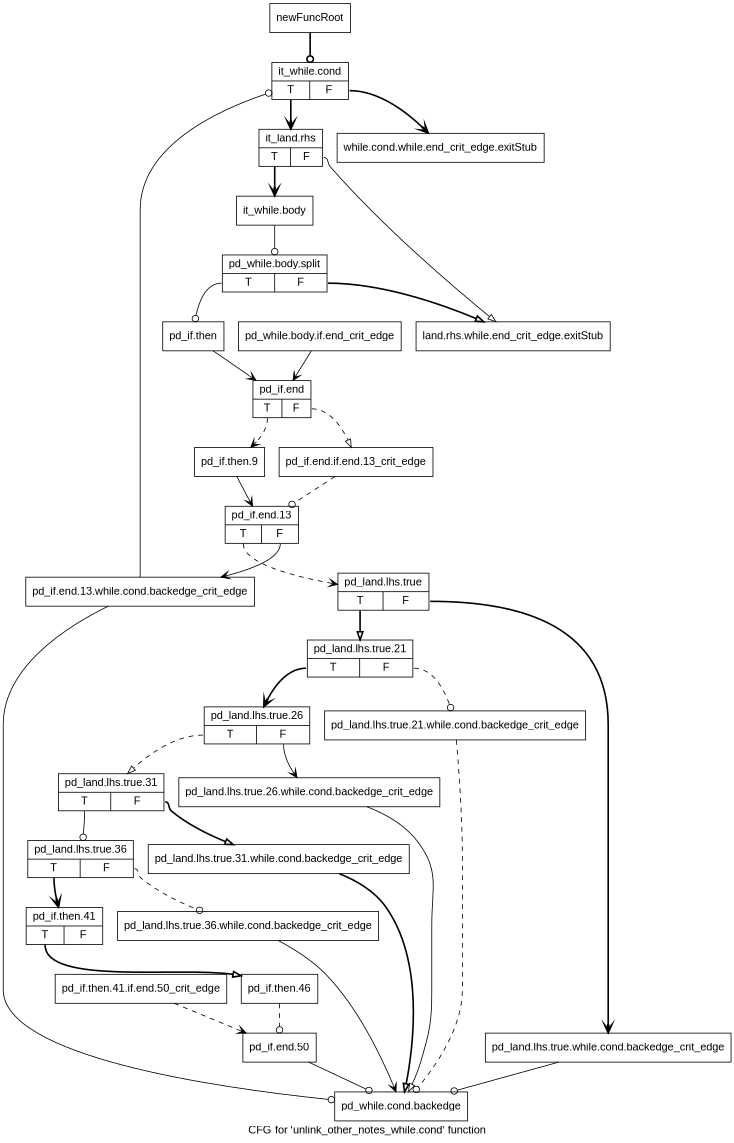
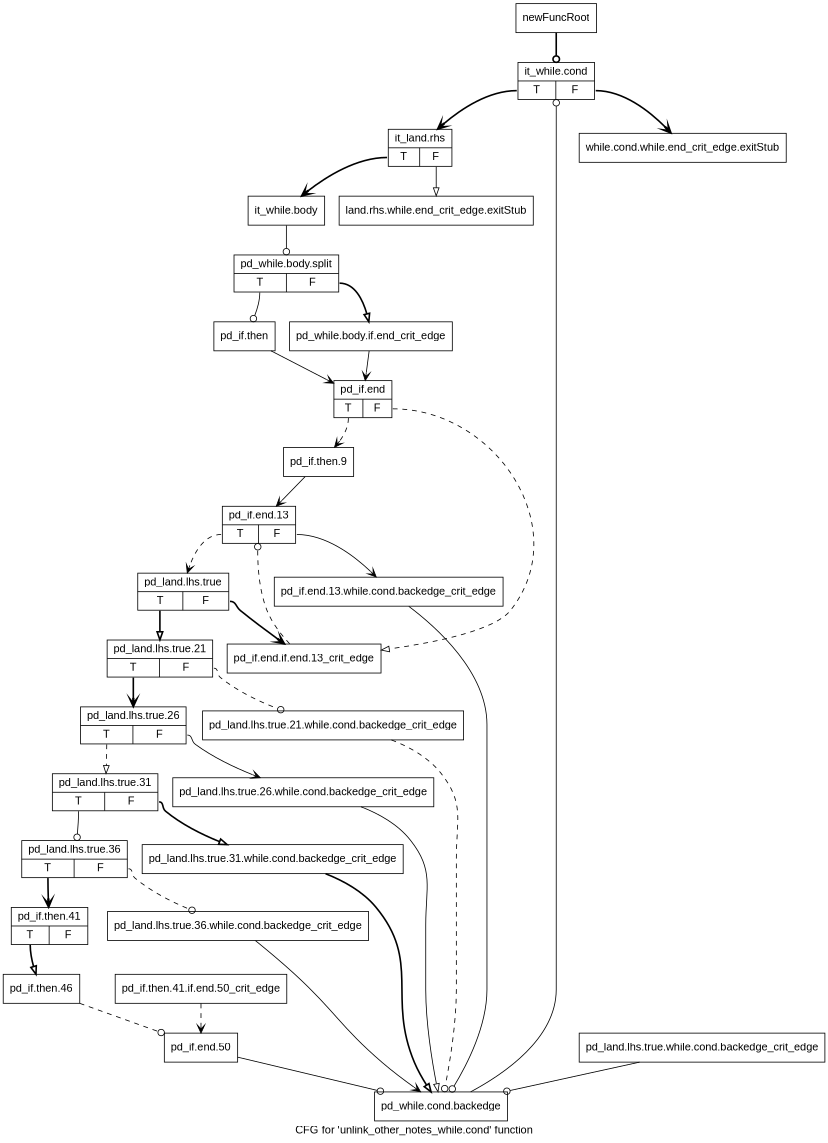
edge "pd_while.body.split" -> "land.rhs.while.end_crit_edge.exitStub": now "pd_while.body.split" -> "pd_while.body.if.end_crit_edge"
edge "pd_if.end.13.while.cond.backedge_crit_edge" -> "it_while.cond": now "pd_while.cond.backedge" -> "it_while.cond"
edge "pd_land.lhs.true" -> "pd_land.lhs.true.while.cond.backedge_crit_edge": now "pd_land.lhs.true" -> "pd_if.end.if.end.13_crit_edge"
